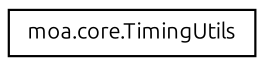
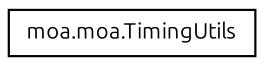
node "moa.core.TimingUtils": label "moa.core.TimingUtils" -> "moa.moa.TimingUtils"
